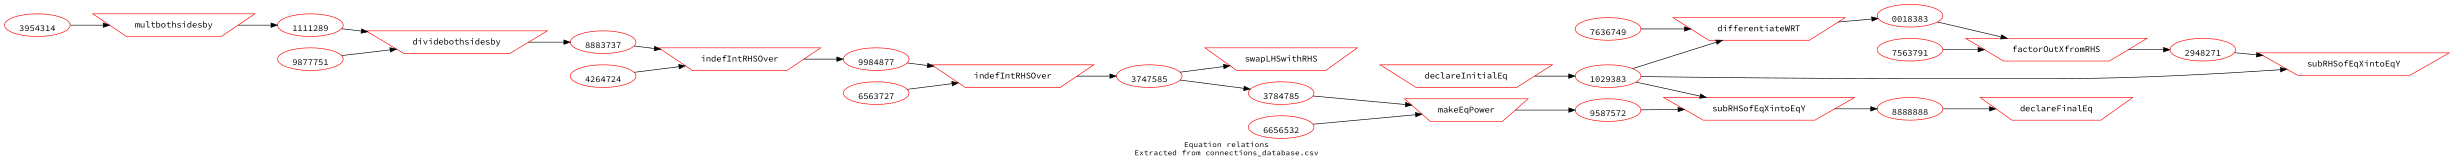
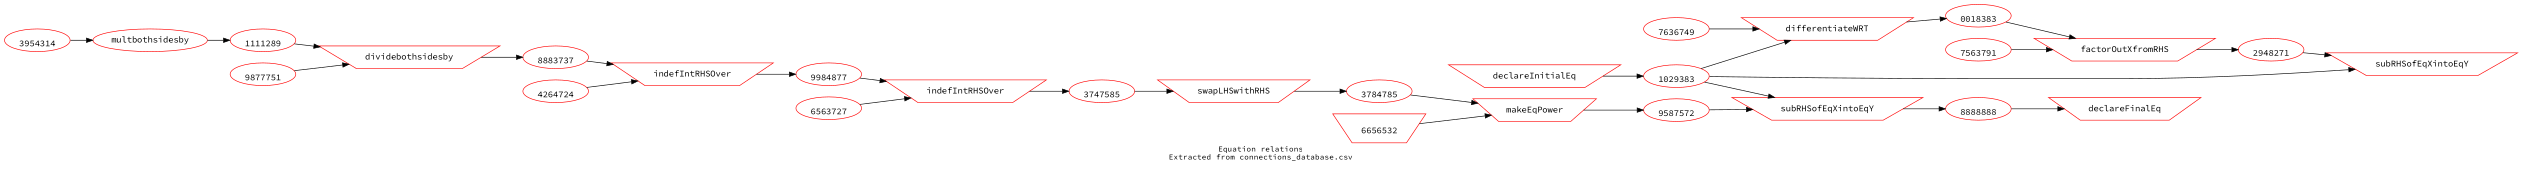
node "multbothsidesby": shape invtrapezium -> ellipse
edge "3747585" -> "3784785": now "swapLHSwithRHS" -> "3784785"
node "6656532": shape ellipse -> invtrapezium
